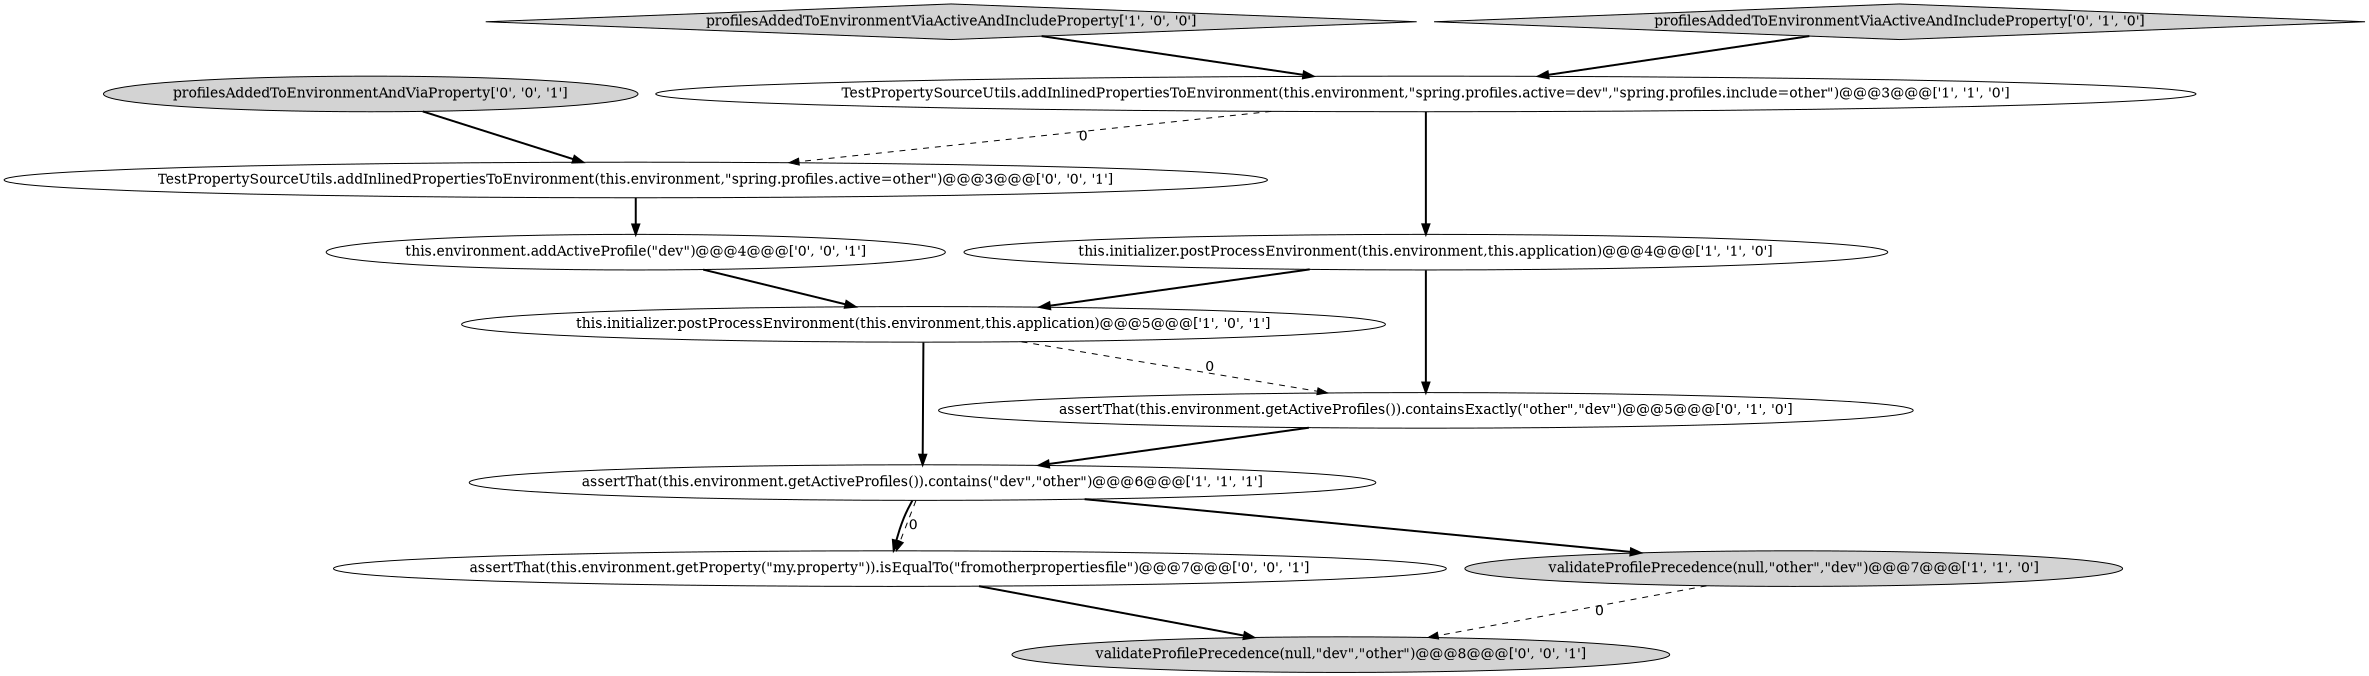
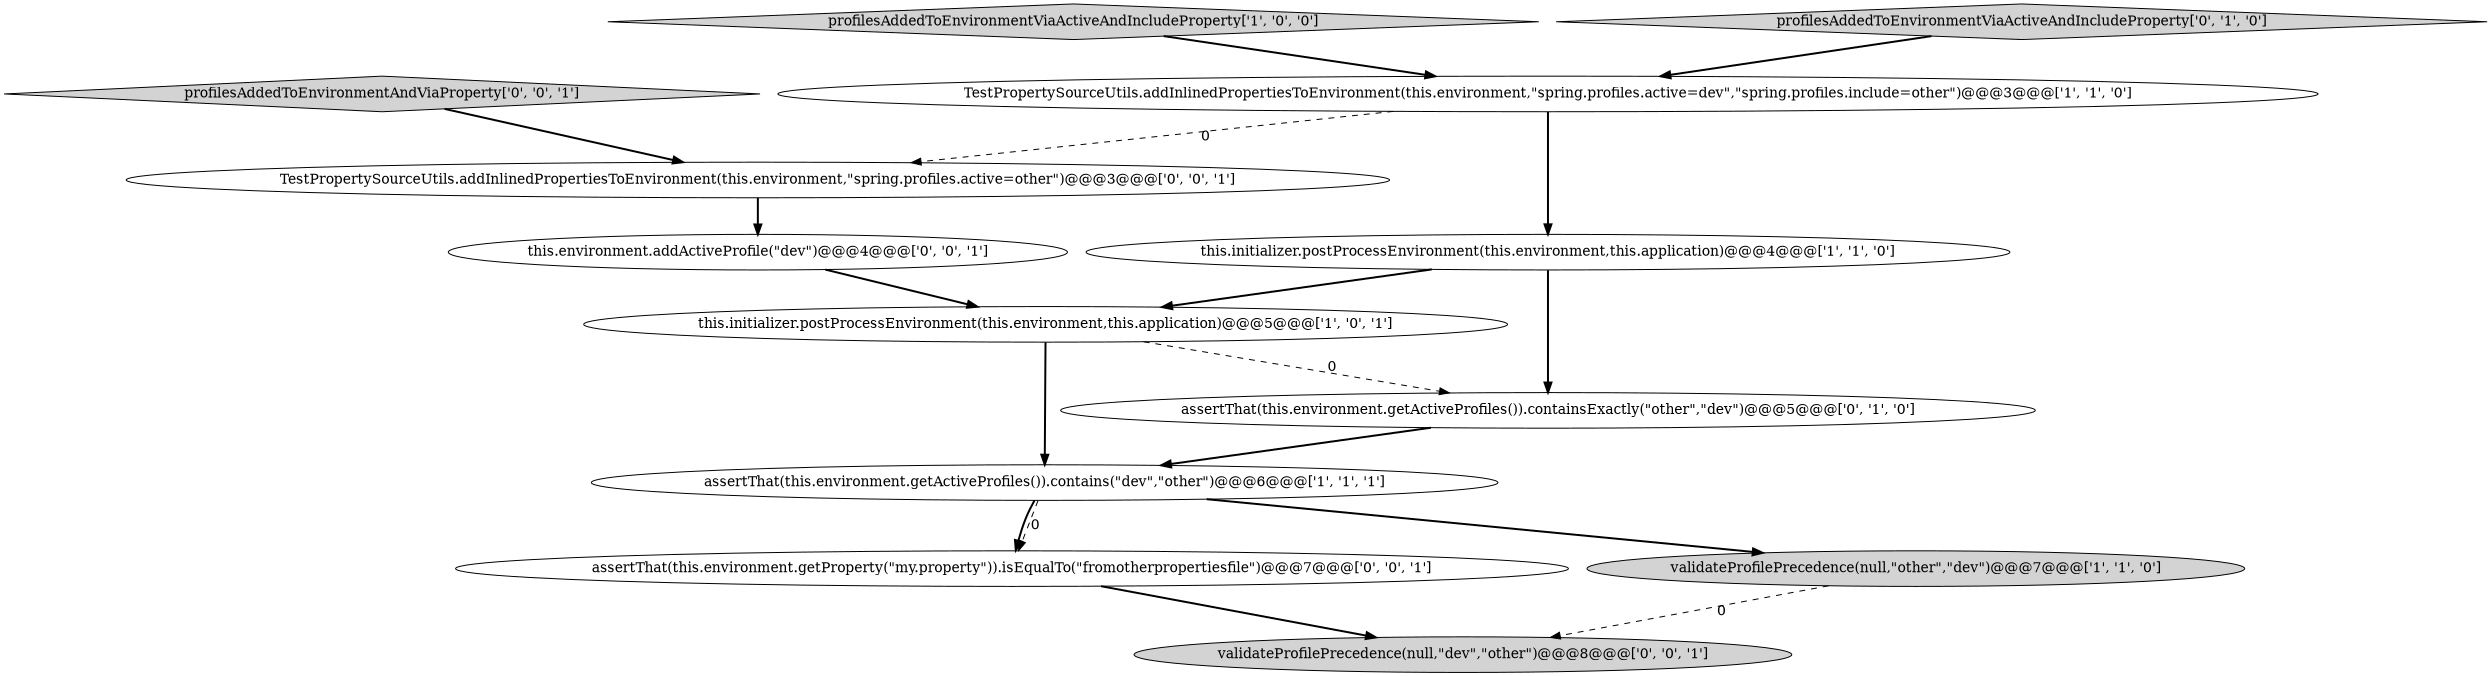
node "profilesAddedToEnvironmentAndViaProperty['0', '0', '1']": shape ellipse -> diamond
